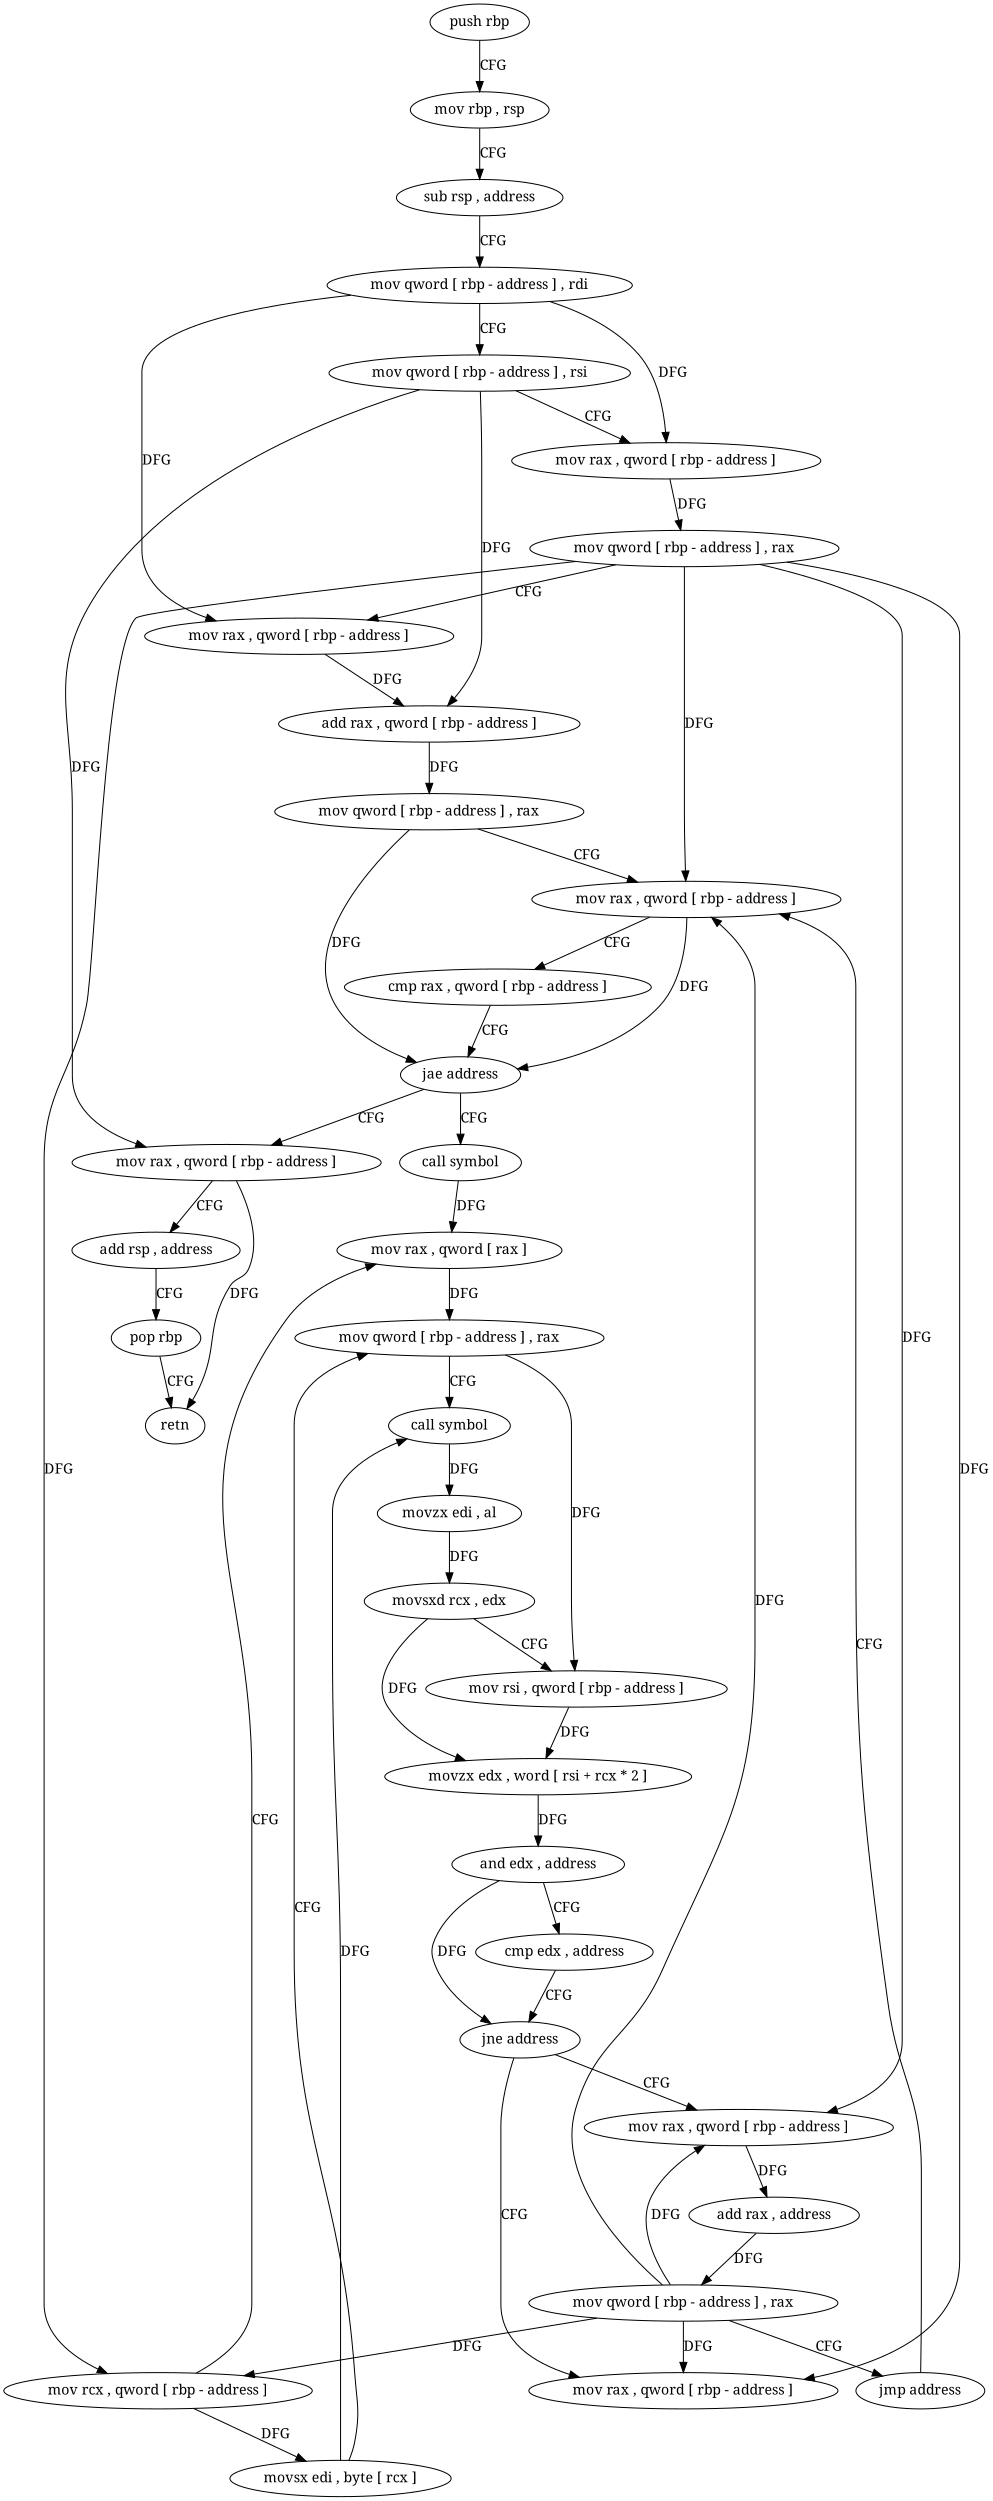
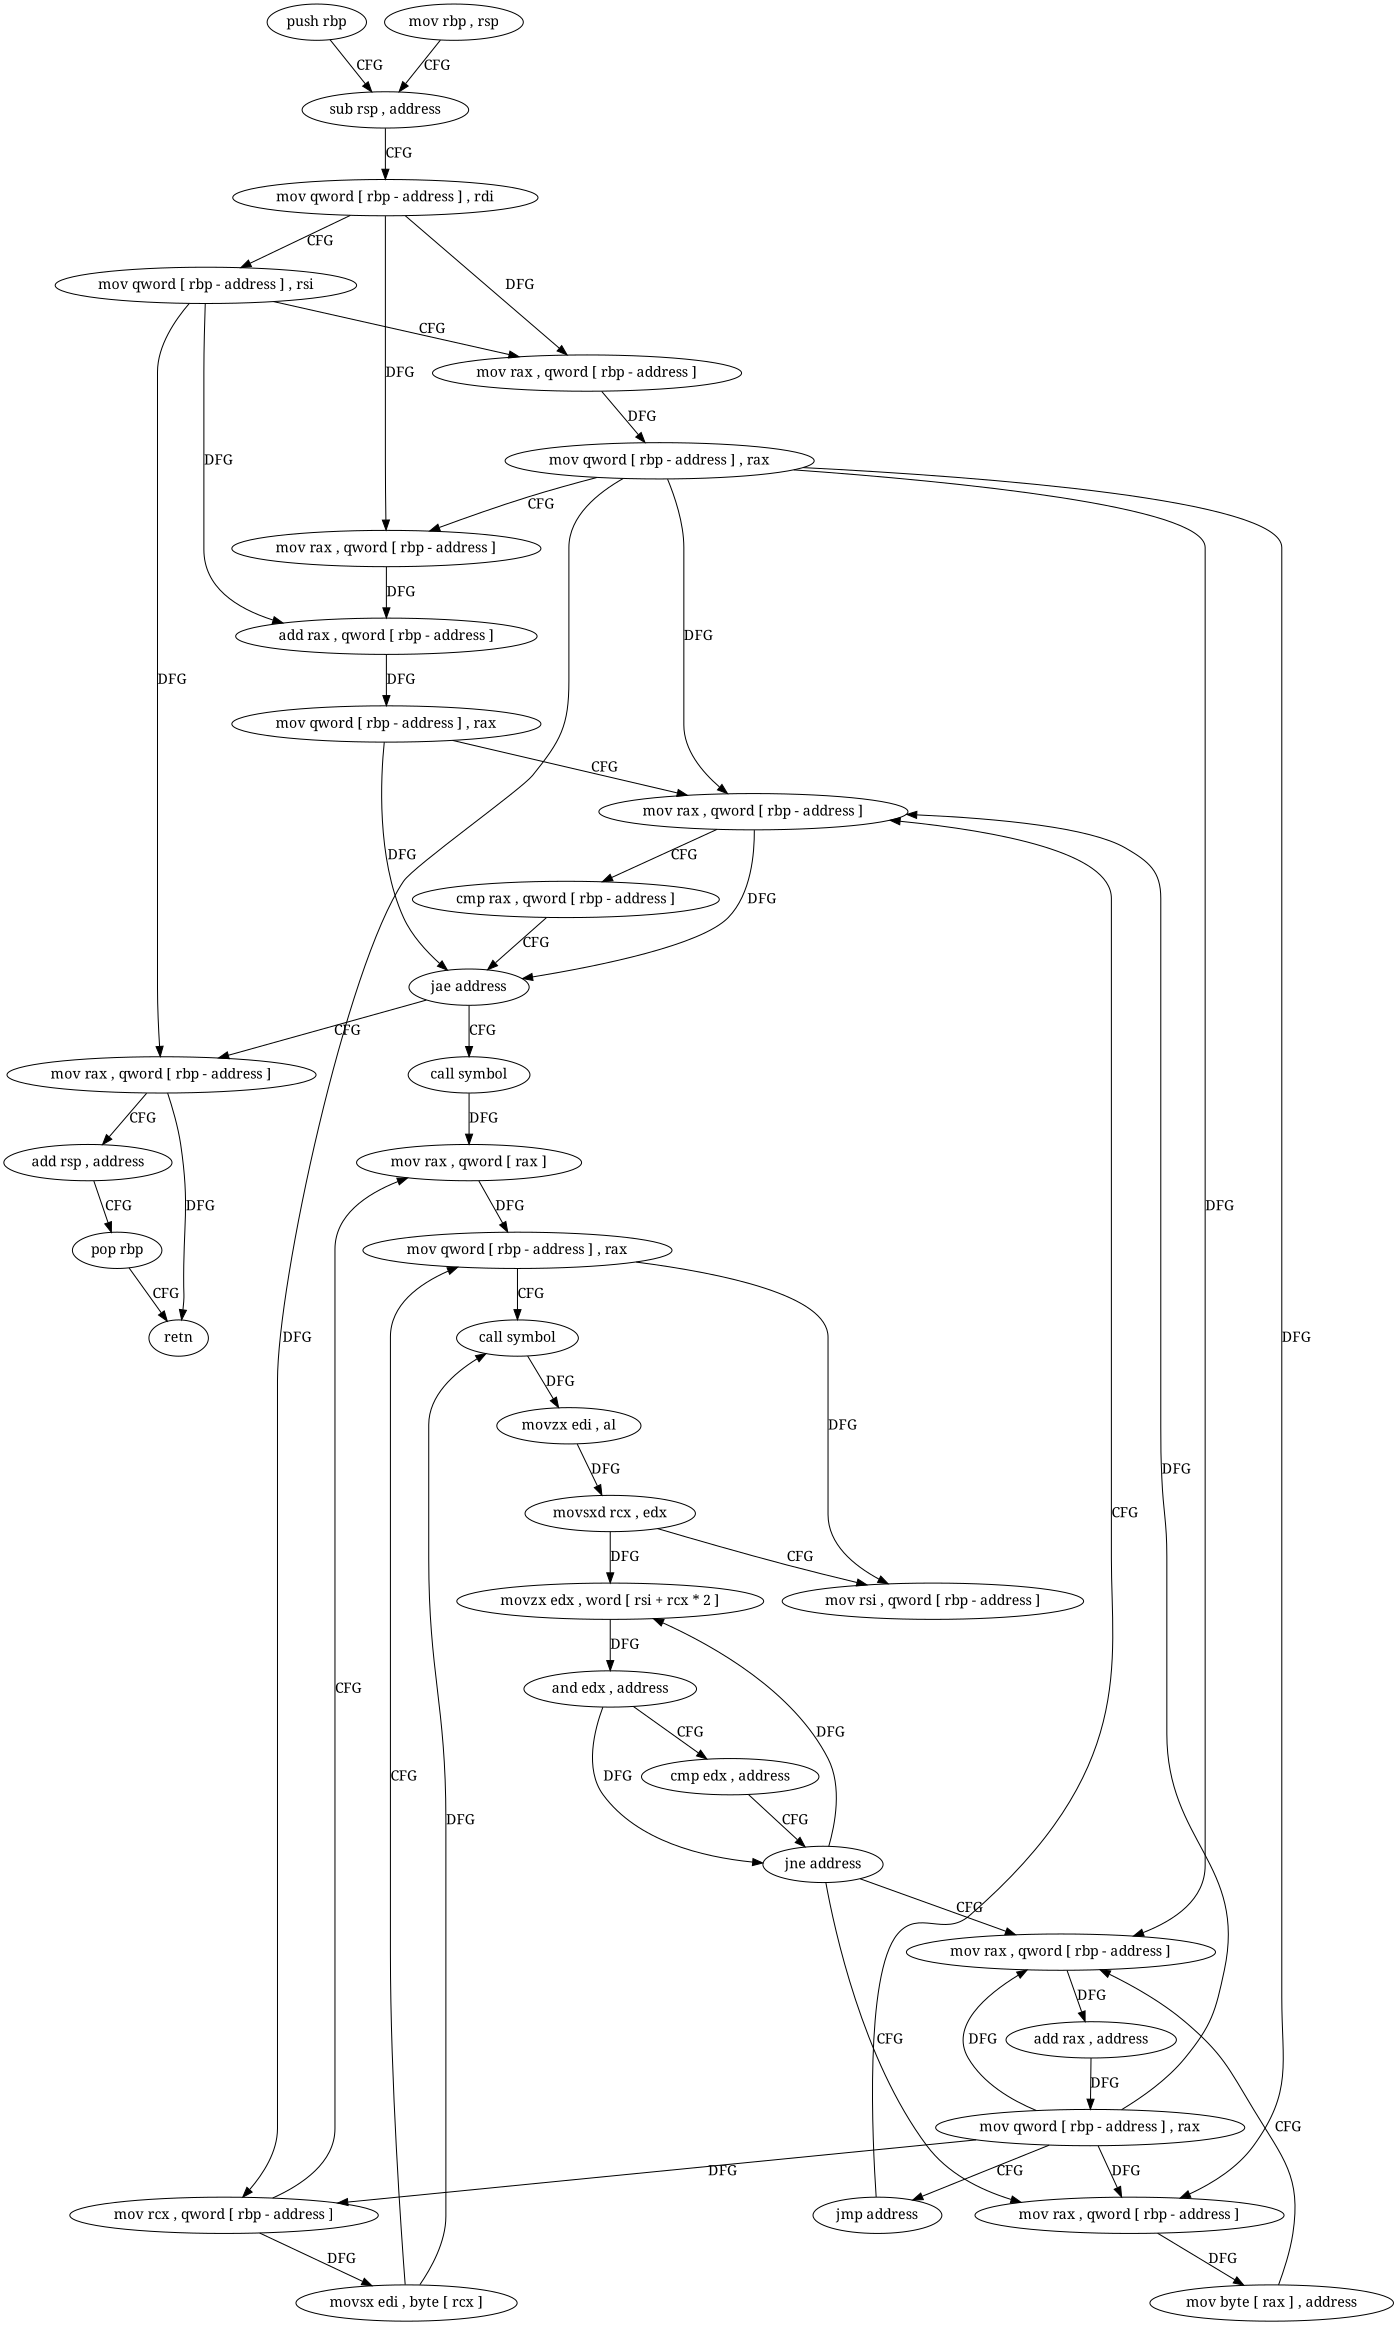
edge "push rbp" -> "mov rbp , rsp": now "push rbp" -> "sub rsp , address"
edge "mov rsi , qword [ rbp - address ]" -> "movzx edx , word [ rsi + rcx * 2 ]": now "jne address" -> "movzx edx , word [ rsi + rcx * 2 ]"
node "mov byte [ rax ] , address": added
